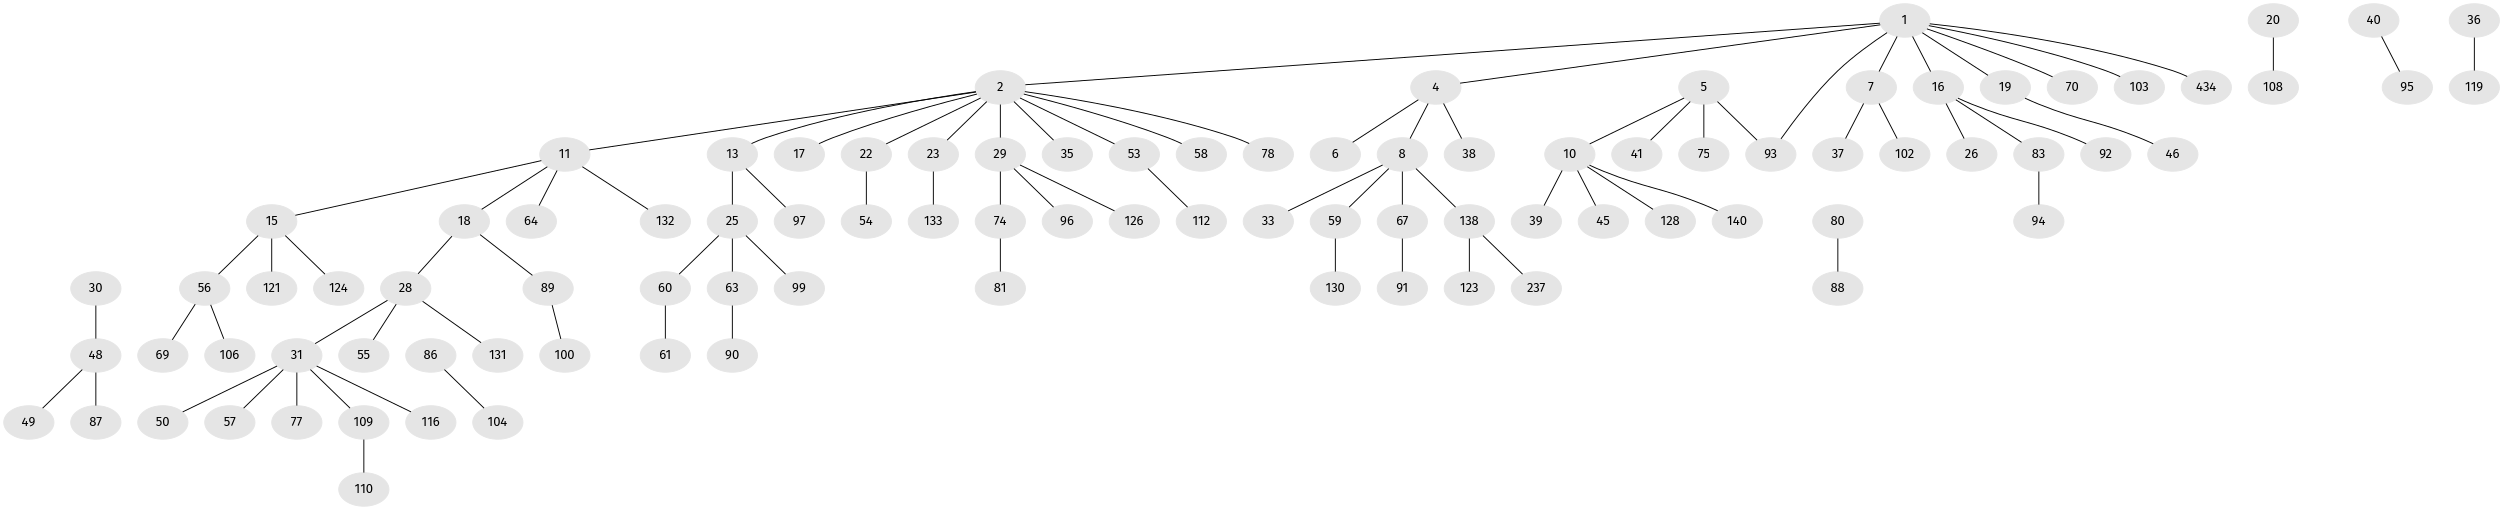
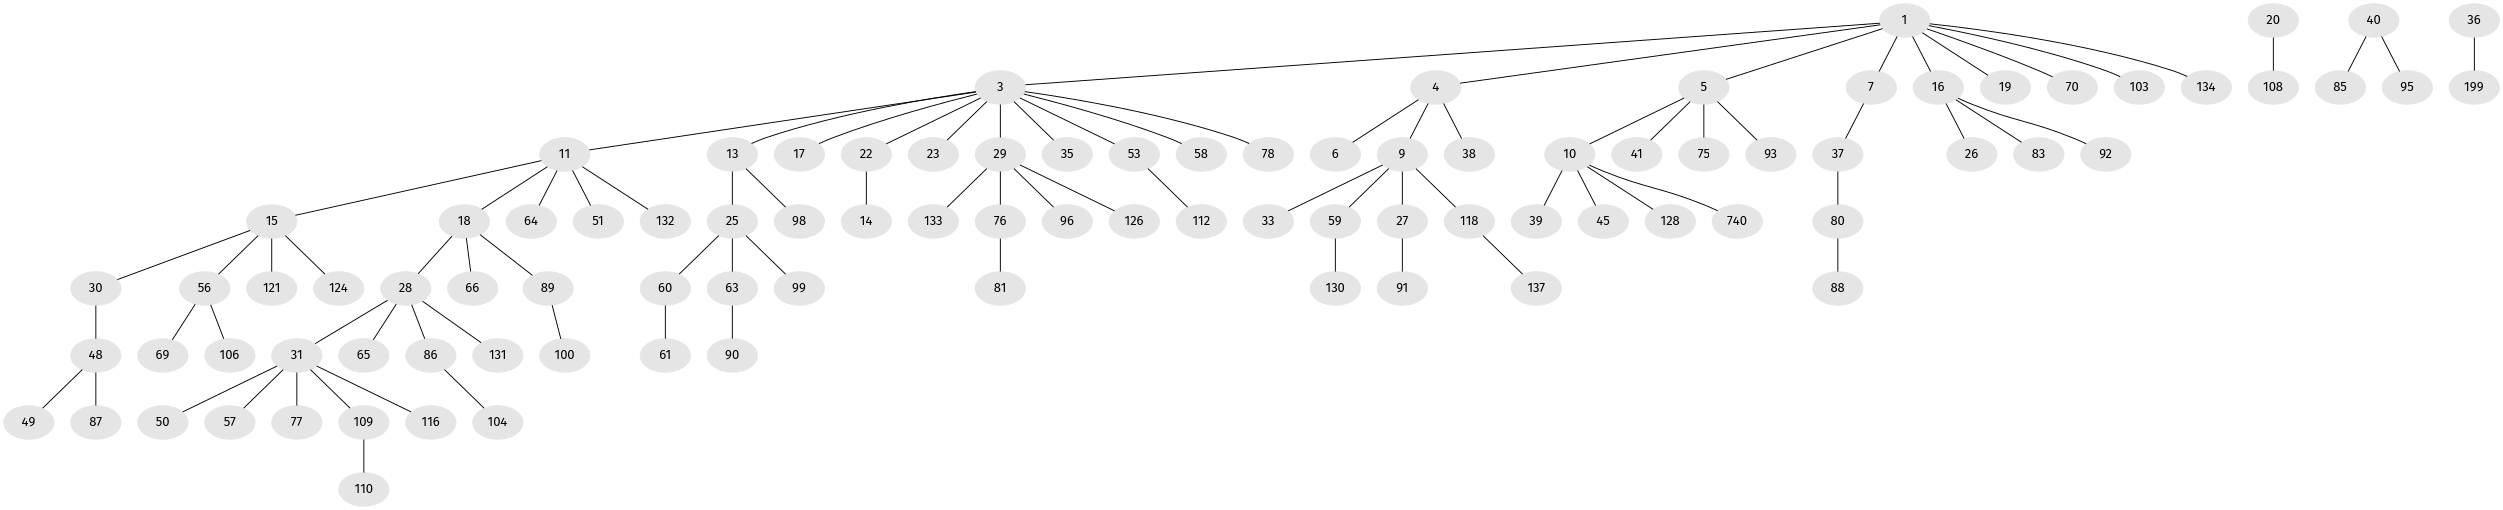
edge "1" -- "93": now "1" -- "5"
node "2": label "2" -> "3"
node "434": label "434" -> "134"
node "85": added
node "119": label "119" -> "199"
node "8": label "8" -> "9"
node "102": removed
node "46": removed
edge "23" -- "133": now "29" -- "133"
edge "37" -- "80": added
node "51": added
node "97": label "97" -> "98"
node "54": label "54" -> "14"
node "74": label "74" -> "76"
node "67": label "67" -> "27"
node "138": label "138" -> "118"
node "140": label "140" -> "740"
node "94": removed
edge "15" -- "30": added
node "66": added
node "123": removed
node "237": label "237" -> "137"
edge "28" -- "86": added
node "55": label "55" -> "65"
